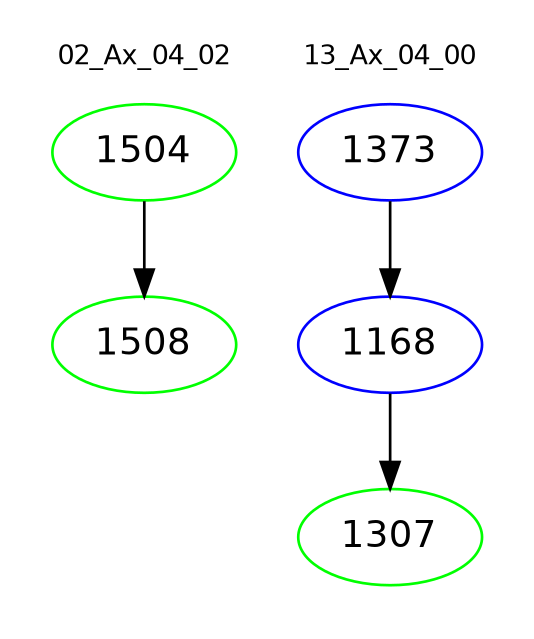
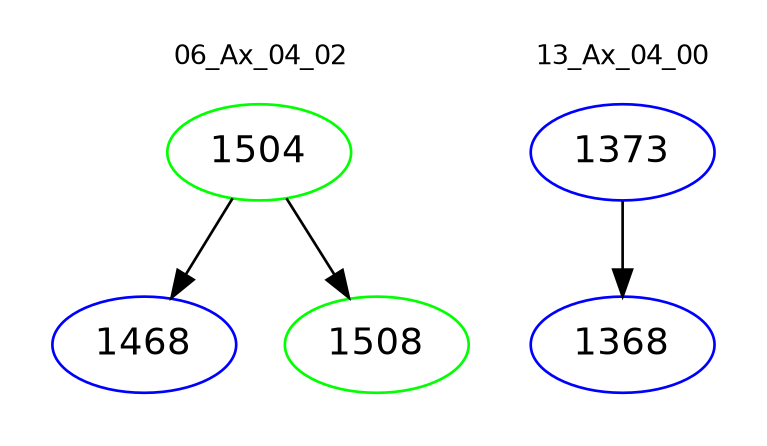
cluster "02_Ax_04_02": label "02_Ax_04_02" -> "06_Ax_04_02"
node "1468": added
node "1168": label "1168" -> "1368"
node "1307": removed
